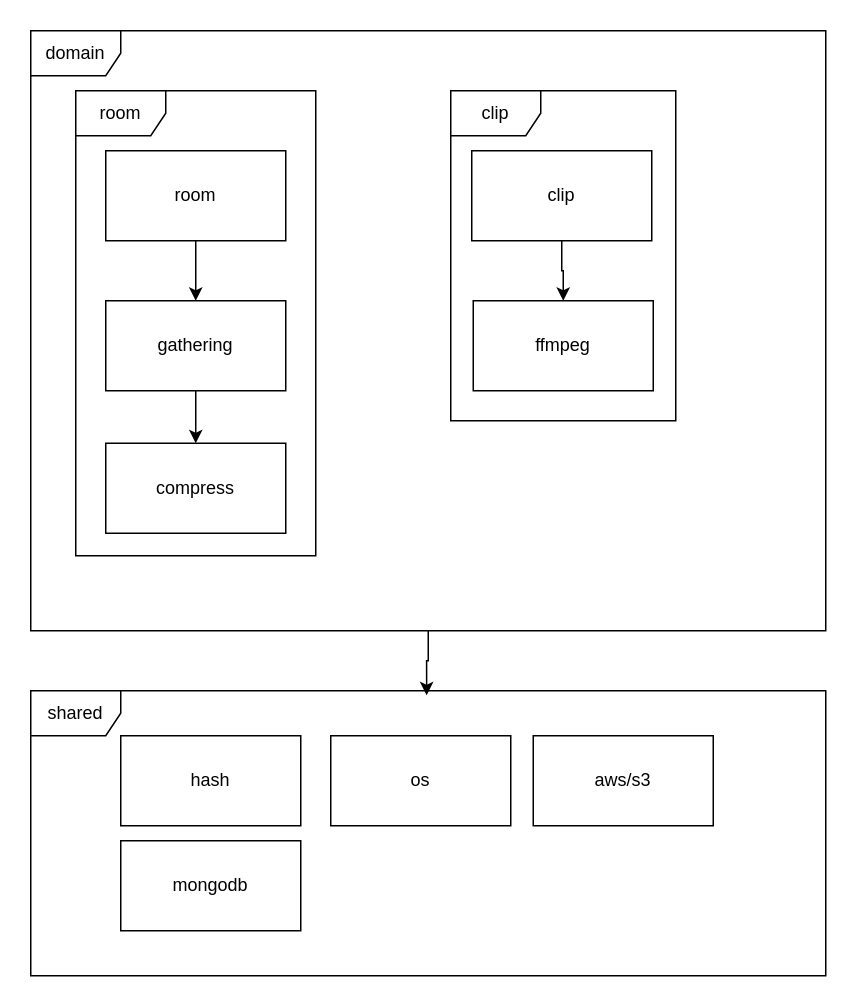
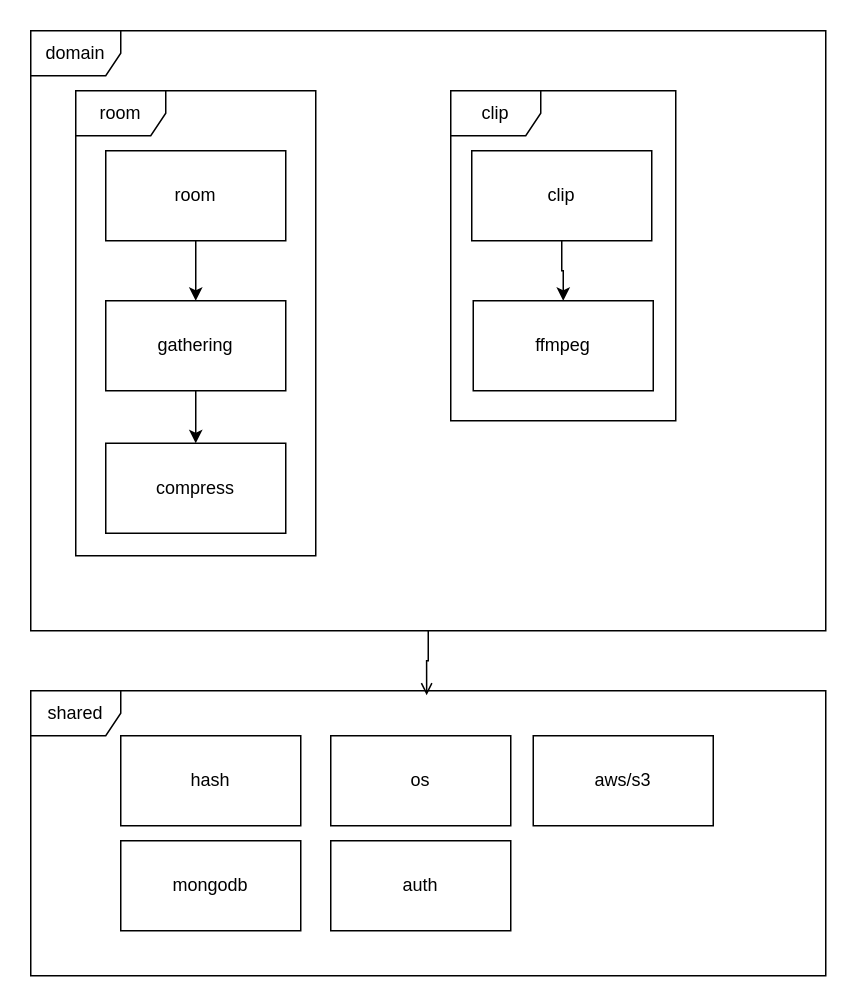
edge "domain" -> "shared": arrowhead classic -> open
node "auth": added
